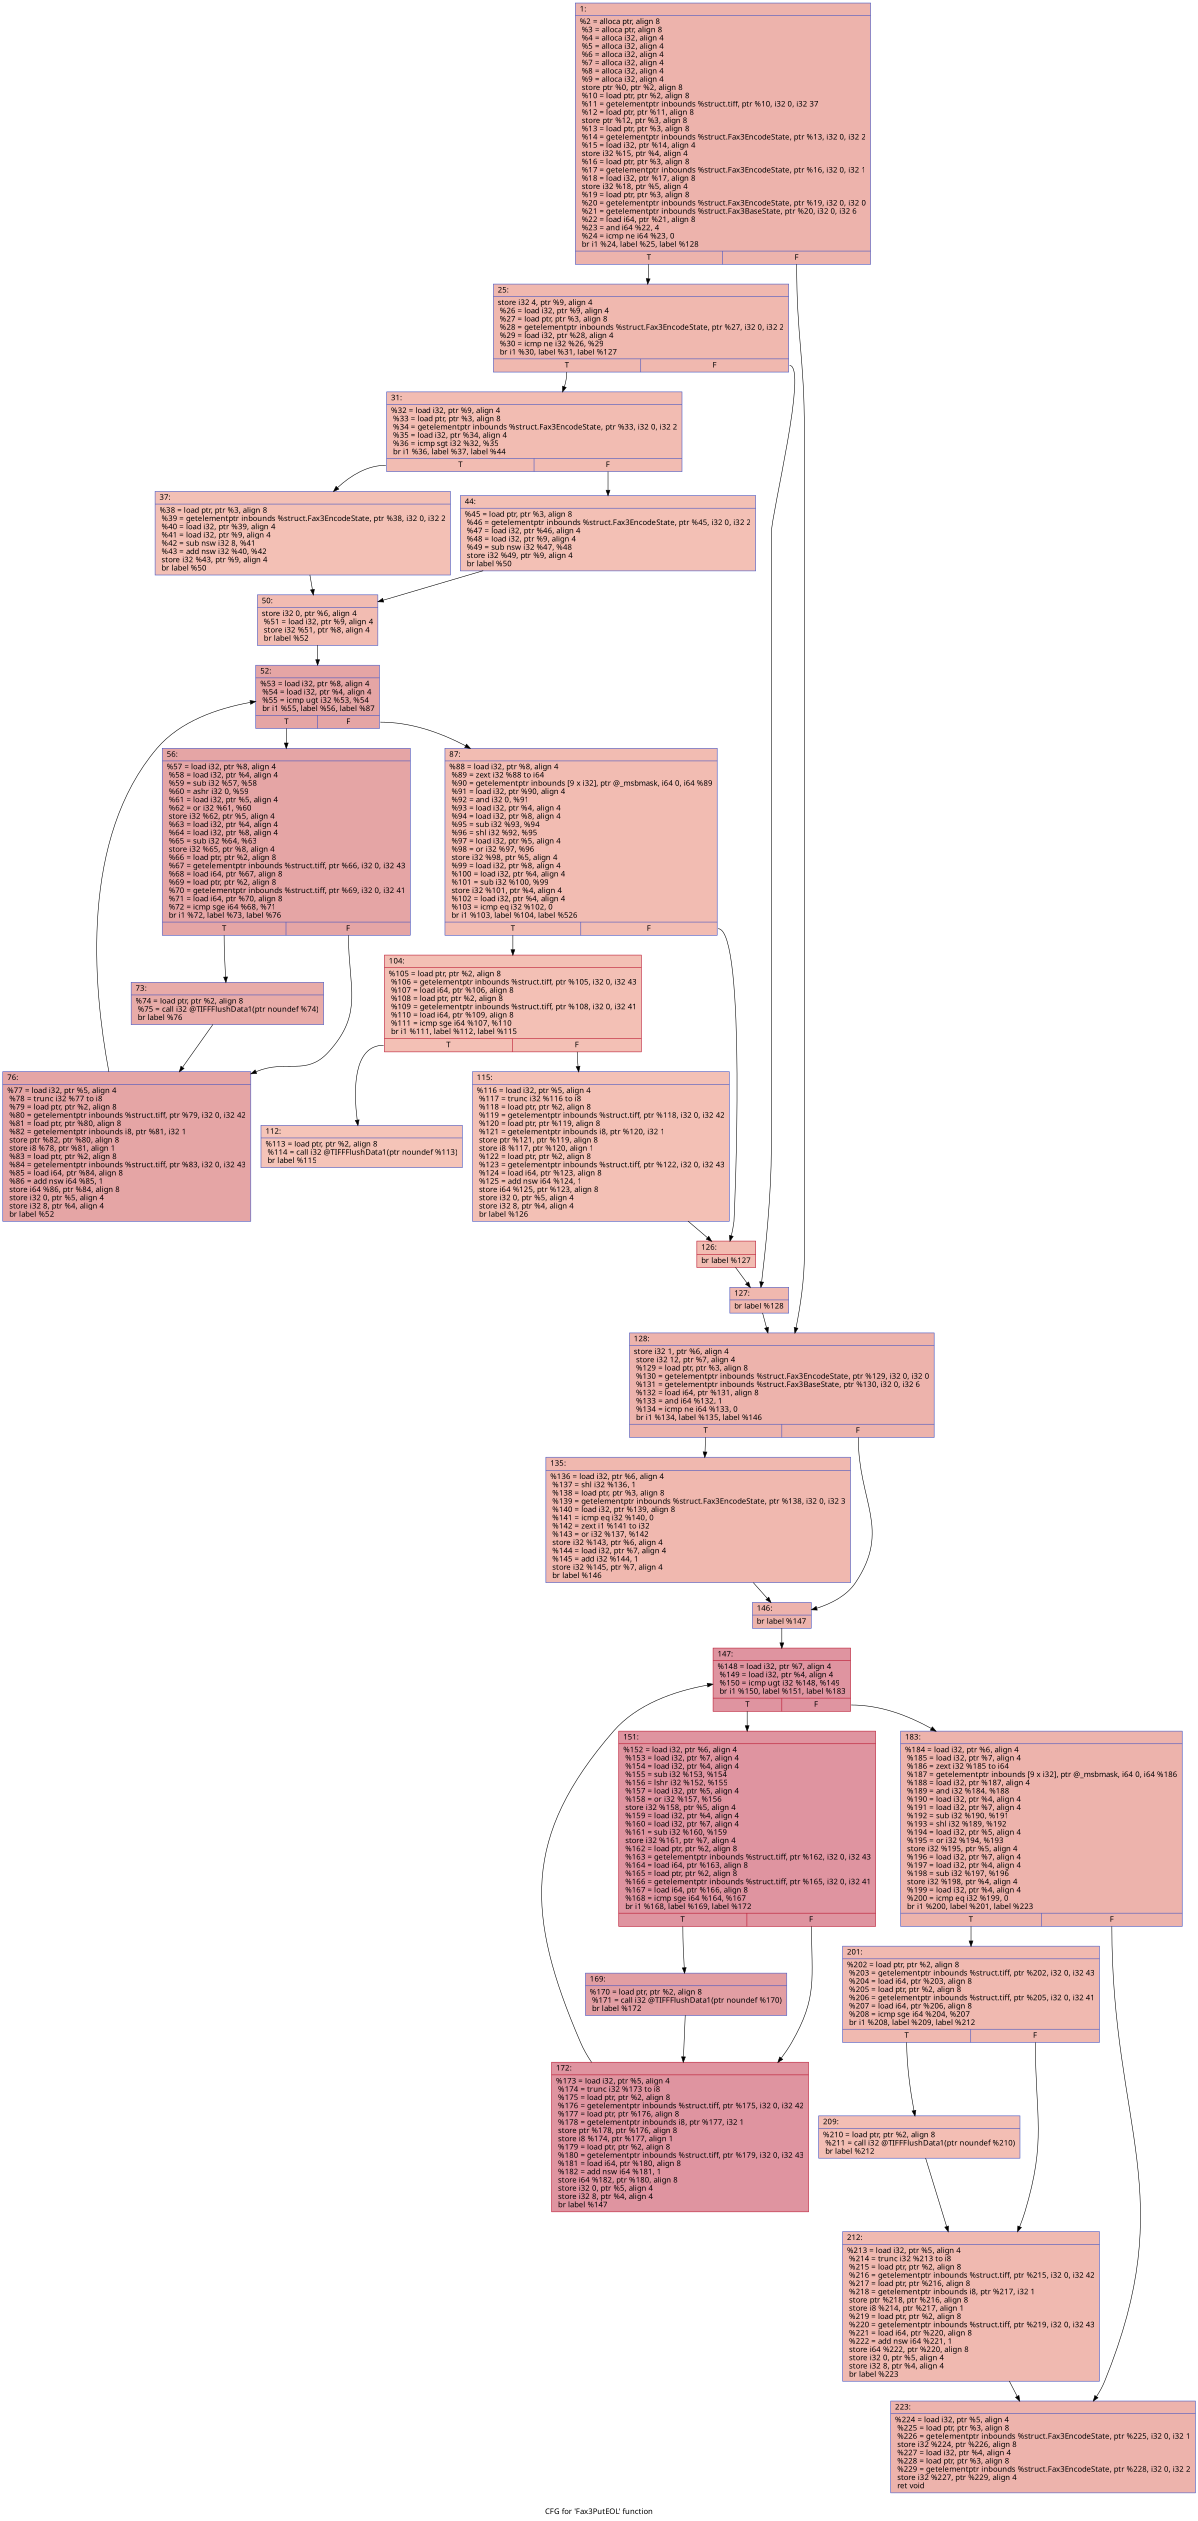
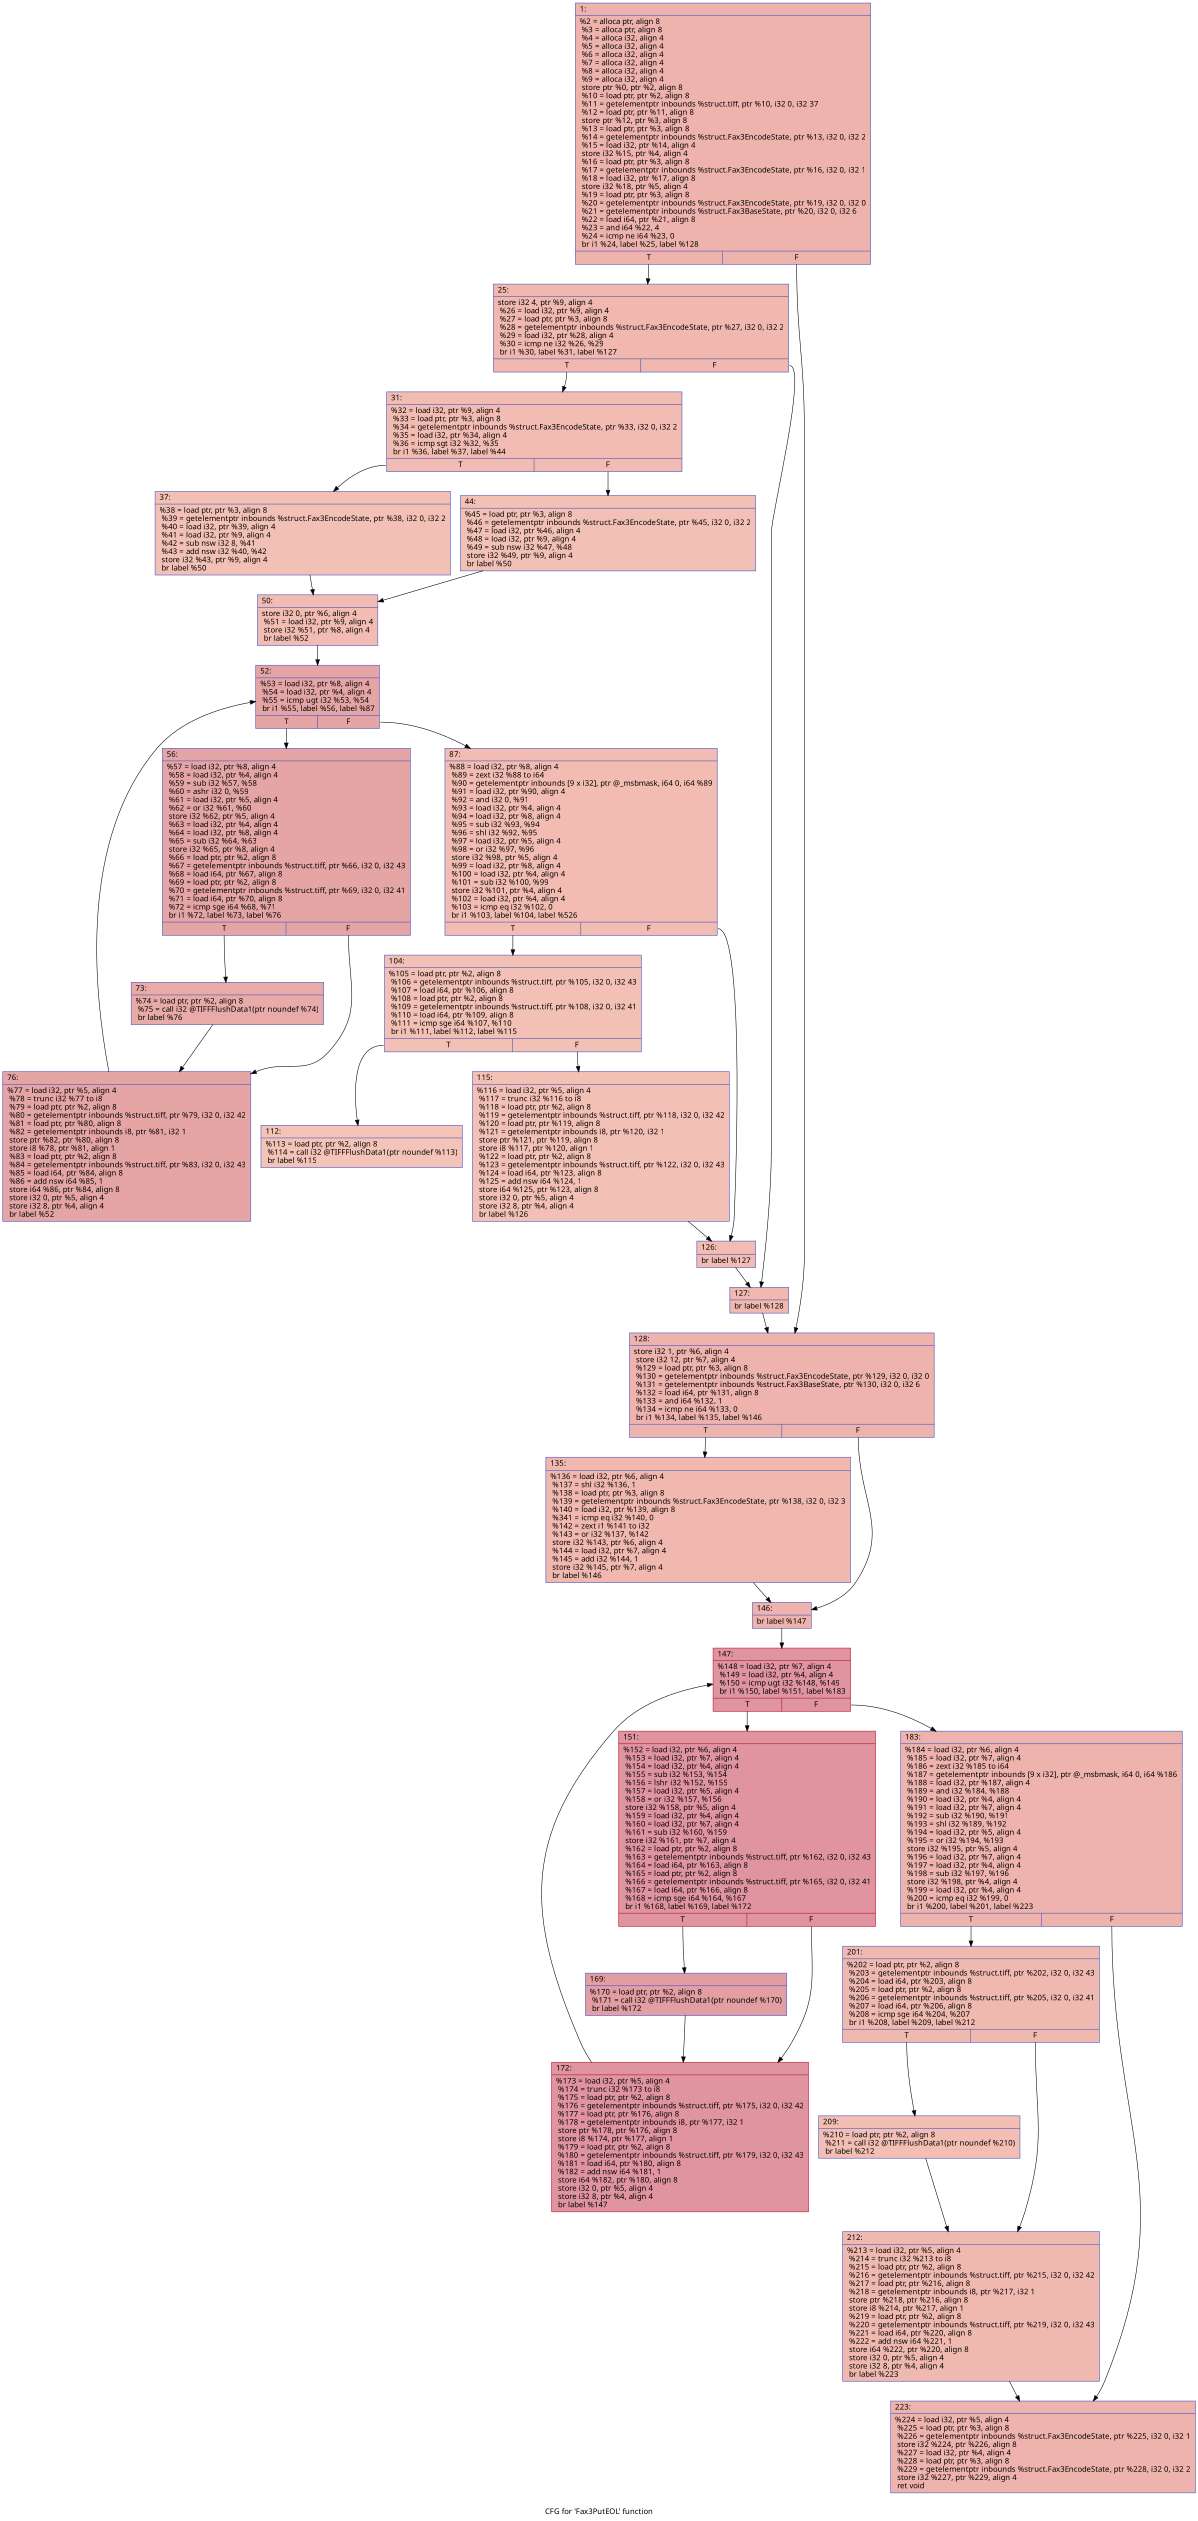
node "104:": color #b70d28ff -> #3d50c3ff
node "126:": color #b70d28ff -> #3d50c3ff
node "135:": text "%141 = icmp eq i32 %140, 0" -> "%341 = icmp eq i32 %140, 0"
